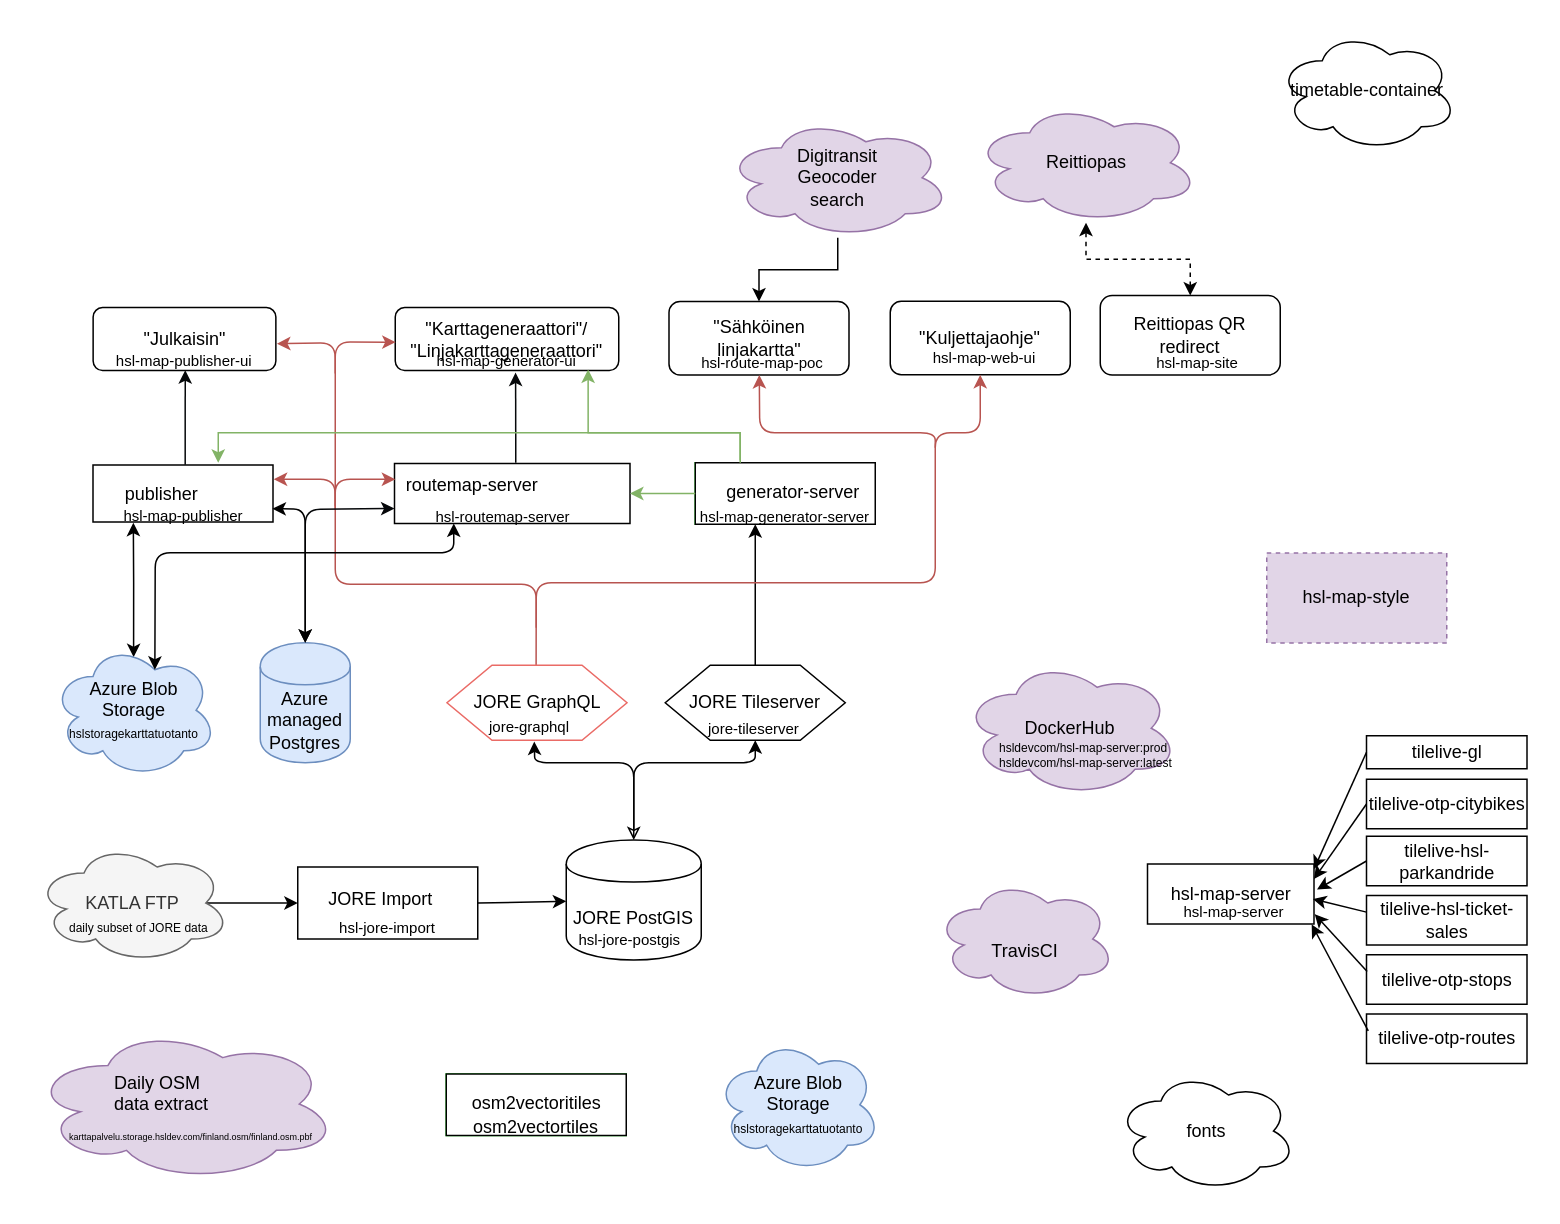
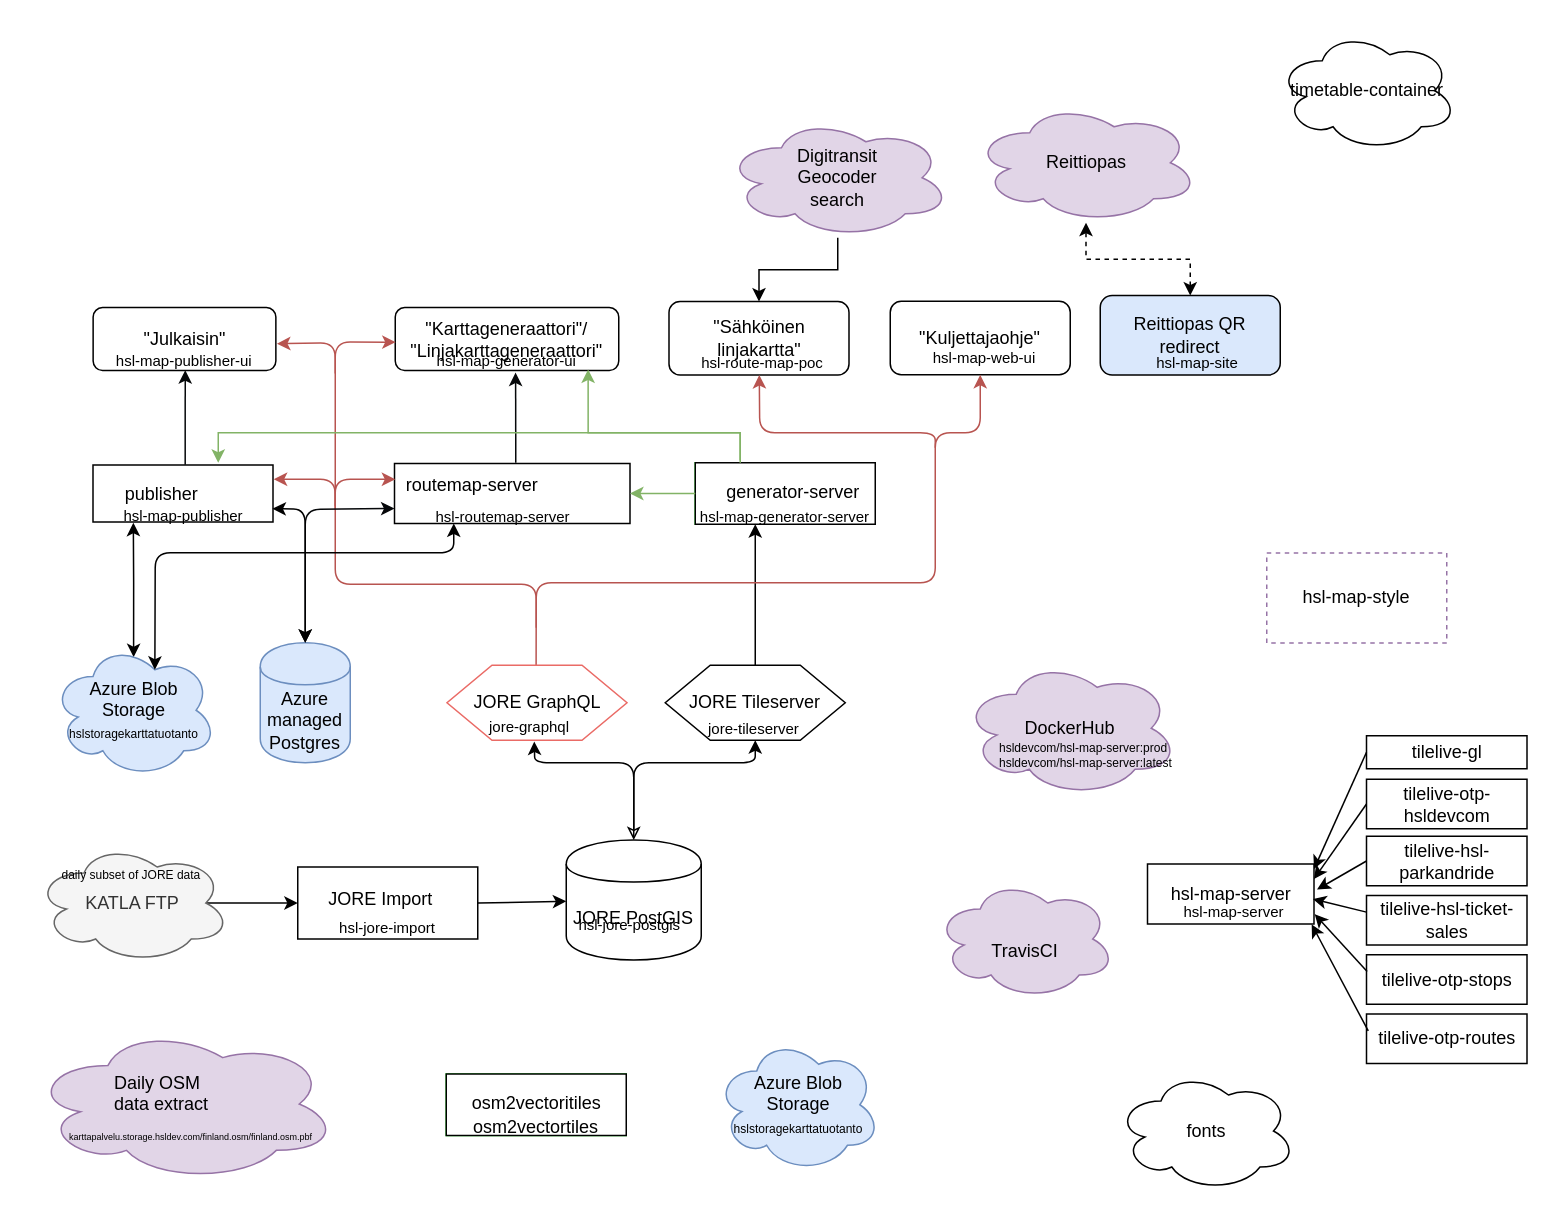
node "Reittiopas QR redirect": fillcolor #ffffff -> #dae8fc
node "hsl-map-style": fillcolor #e1d5e7 -> #ffffff
node "tilelive-otp-citybikes": label "tilelive-otp-citybikes" -> "tilelive-otp-hsldevcom"
node "daily subset of JORE data": moved (141, 926) -> (134, 873)
node "hsl-jore-postgis": moved (630, 939) -> (630, 924)
